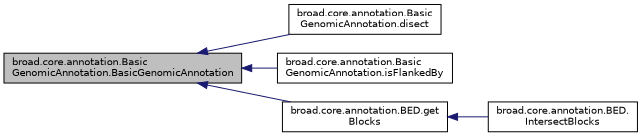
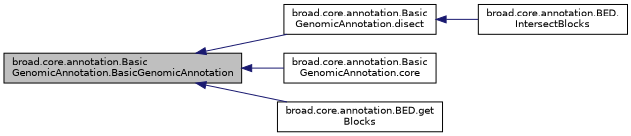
node "broad.core.annotation.Basic GenomicAnnotation.isFlankedBy": label "broad.core.annotation.Basic GenomicAnnotation.isFlankedBy" -> "broad.core.annotation.Basic GenomicAnnotation.core"
edge "broad.core.annotation.BED. IntersectBlocks" -> "broad.core.annotation.BED.get Blocks": now "broad.core.annotation.BED. IntersectBlocks" -> "broad.core.annotation.Basic GenomicAnnotation.disect"
